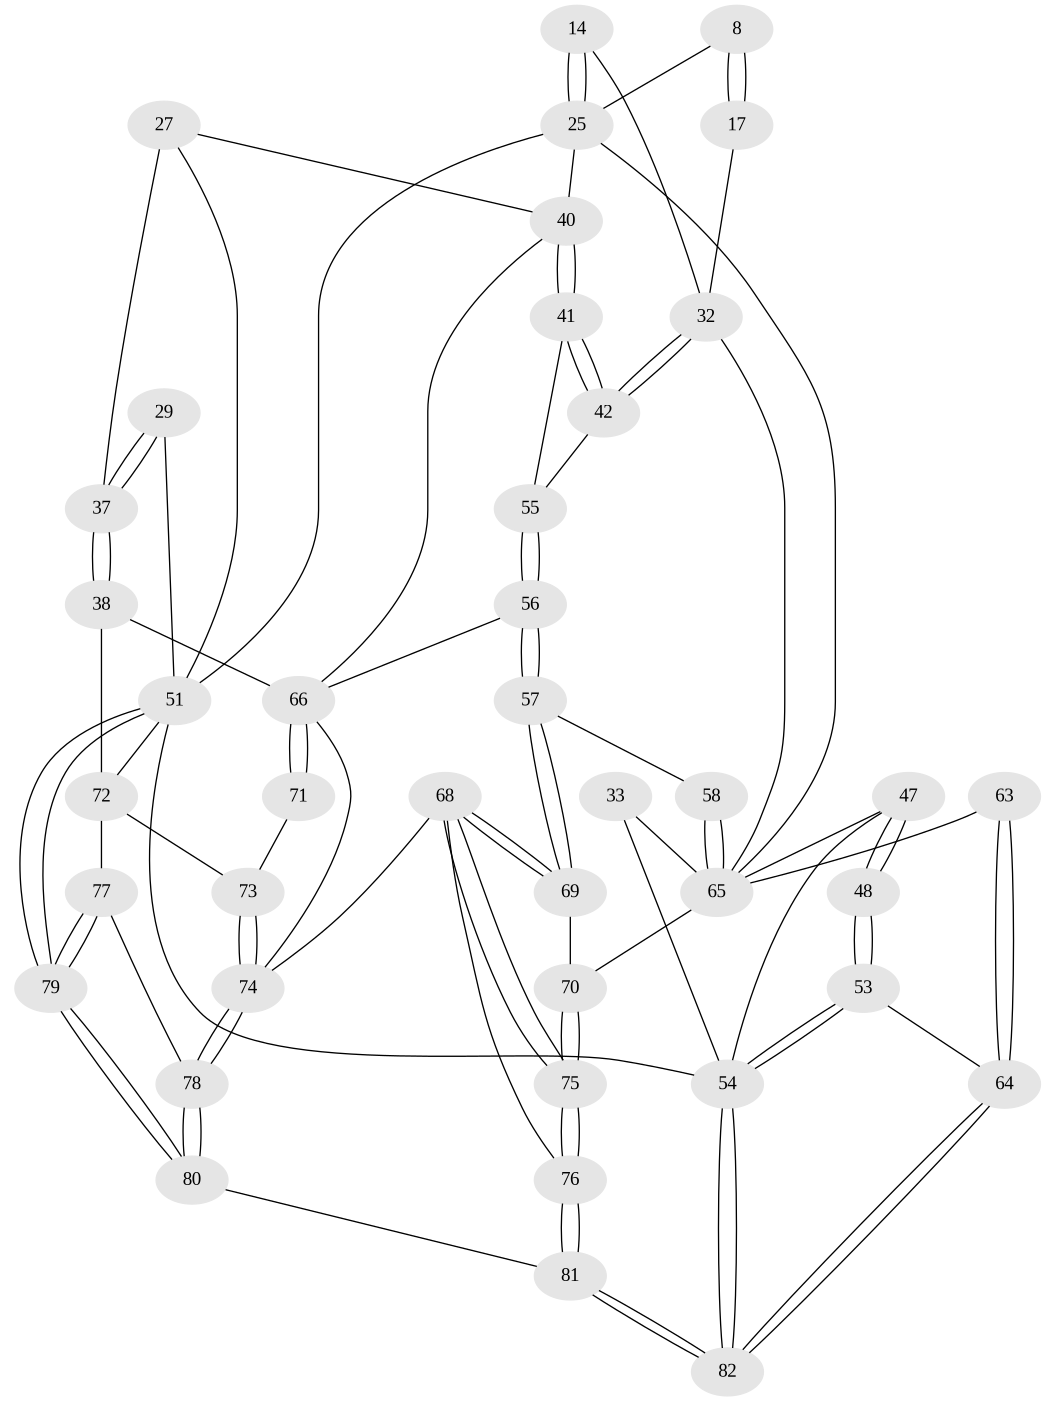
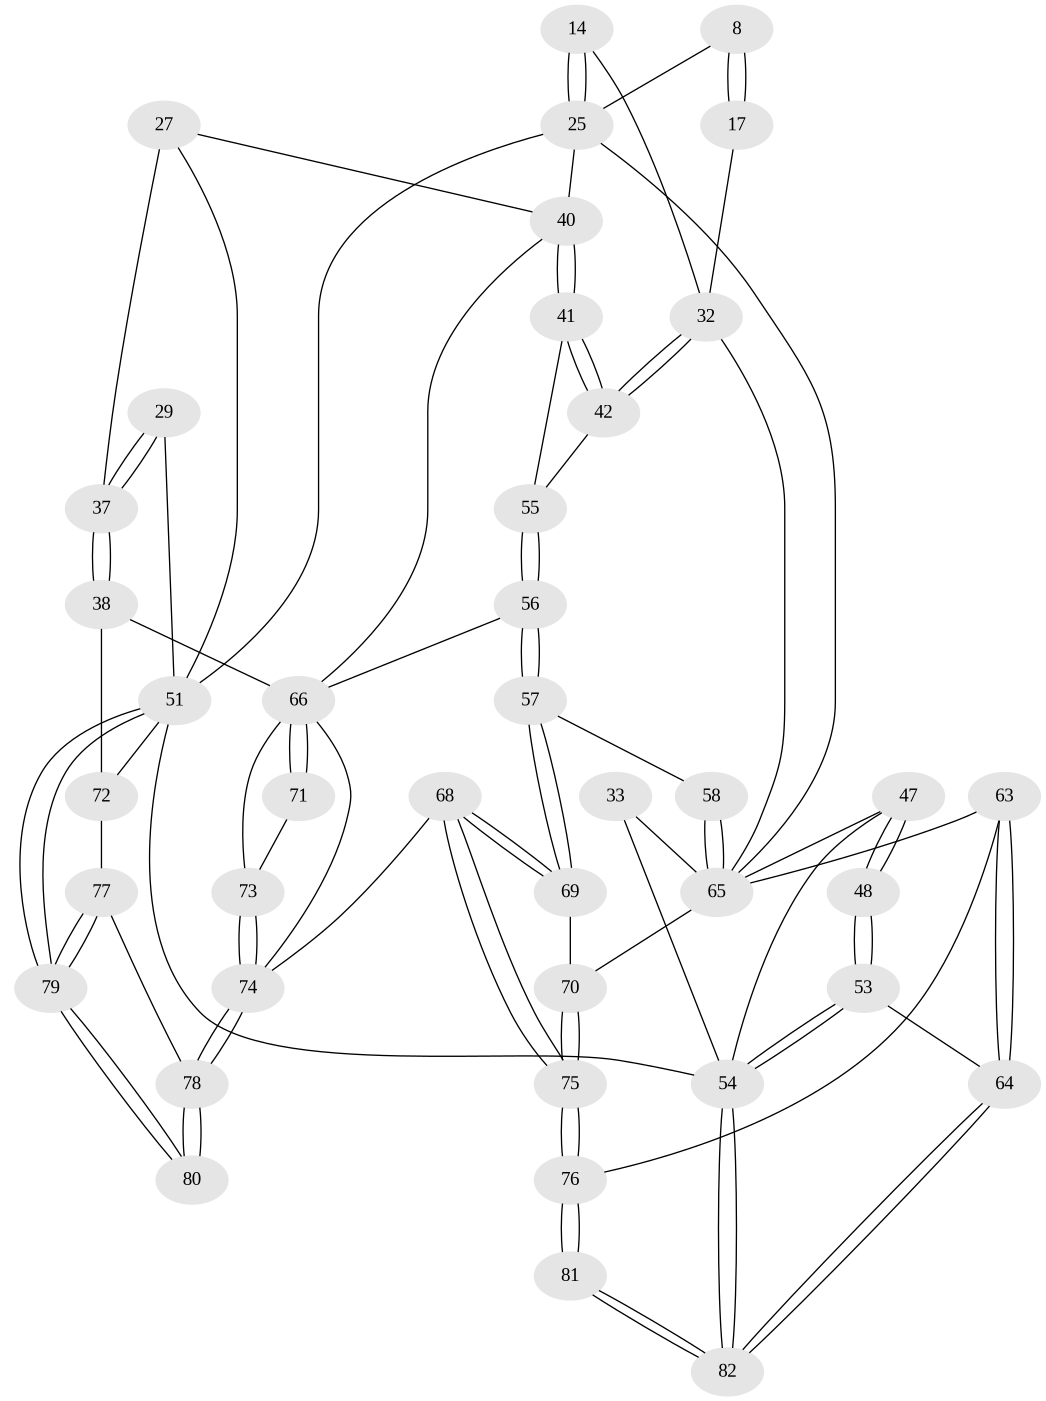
edge "72" -- "73": now "66" -- "73"
edge "68" -- "76": now "63" -- "76"
edge "80" -- "81": removed
